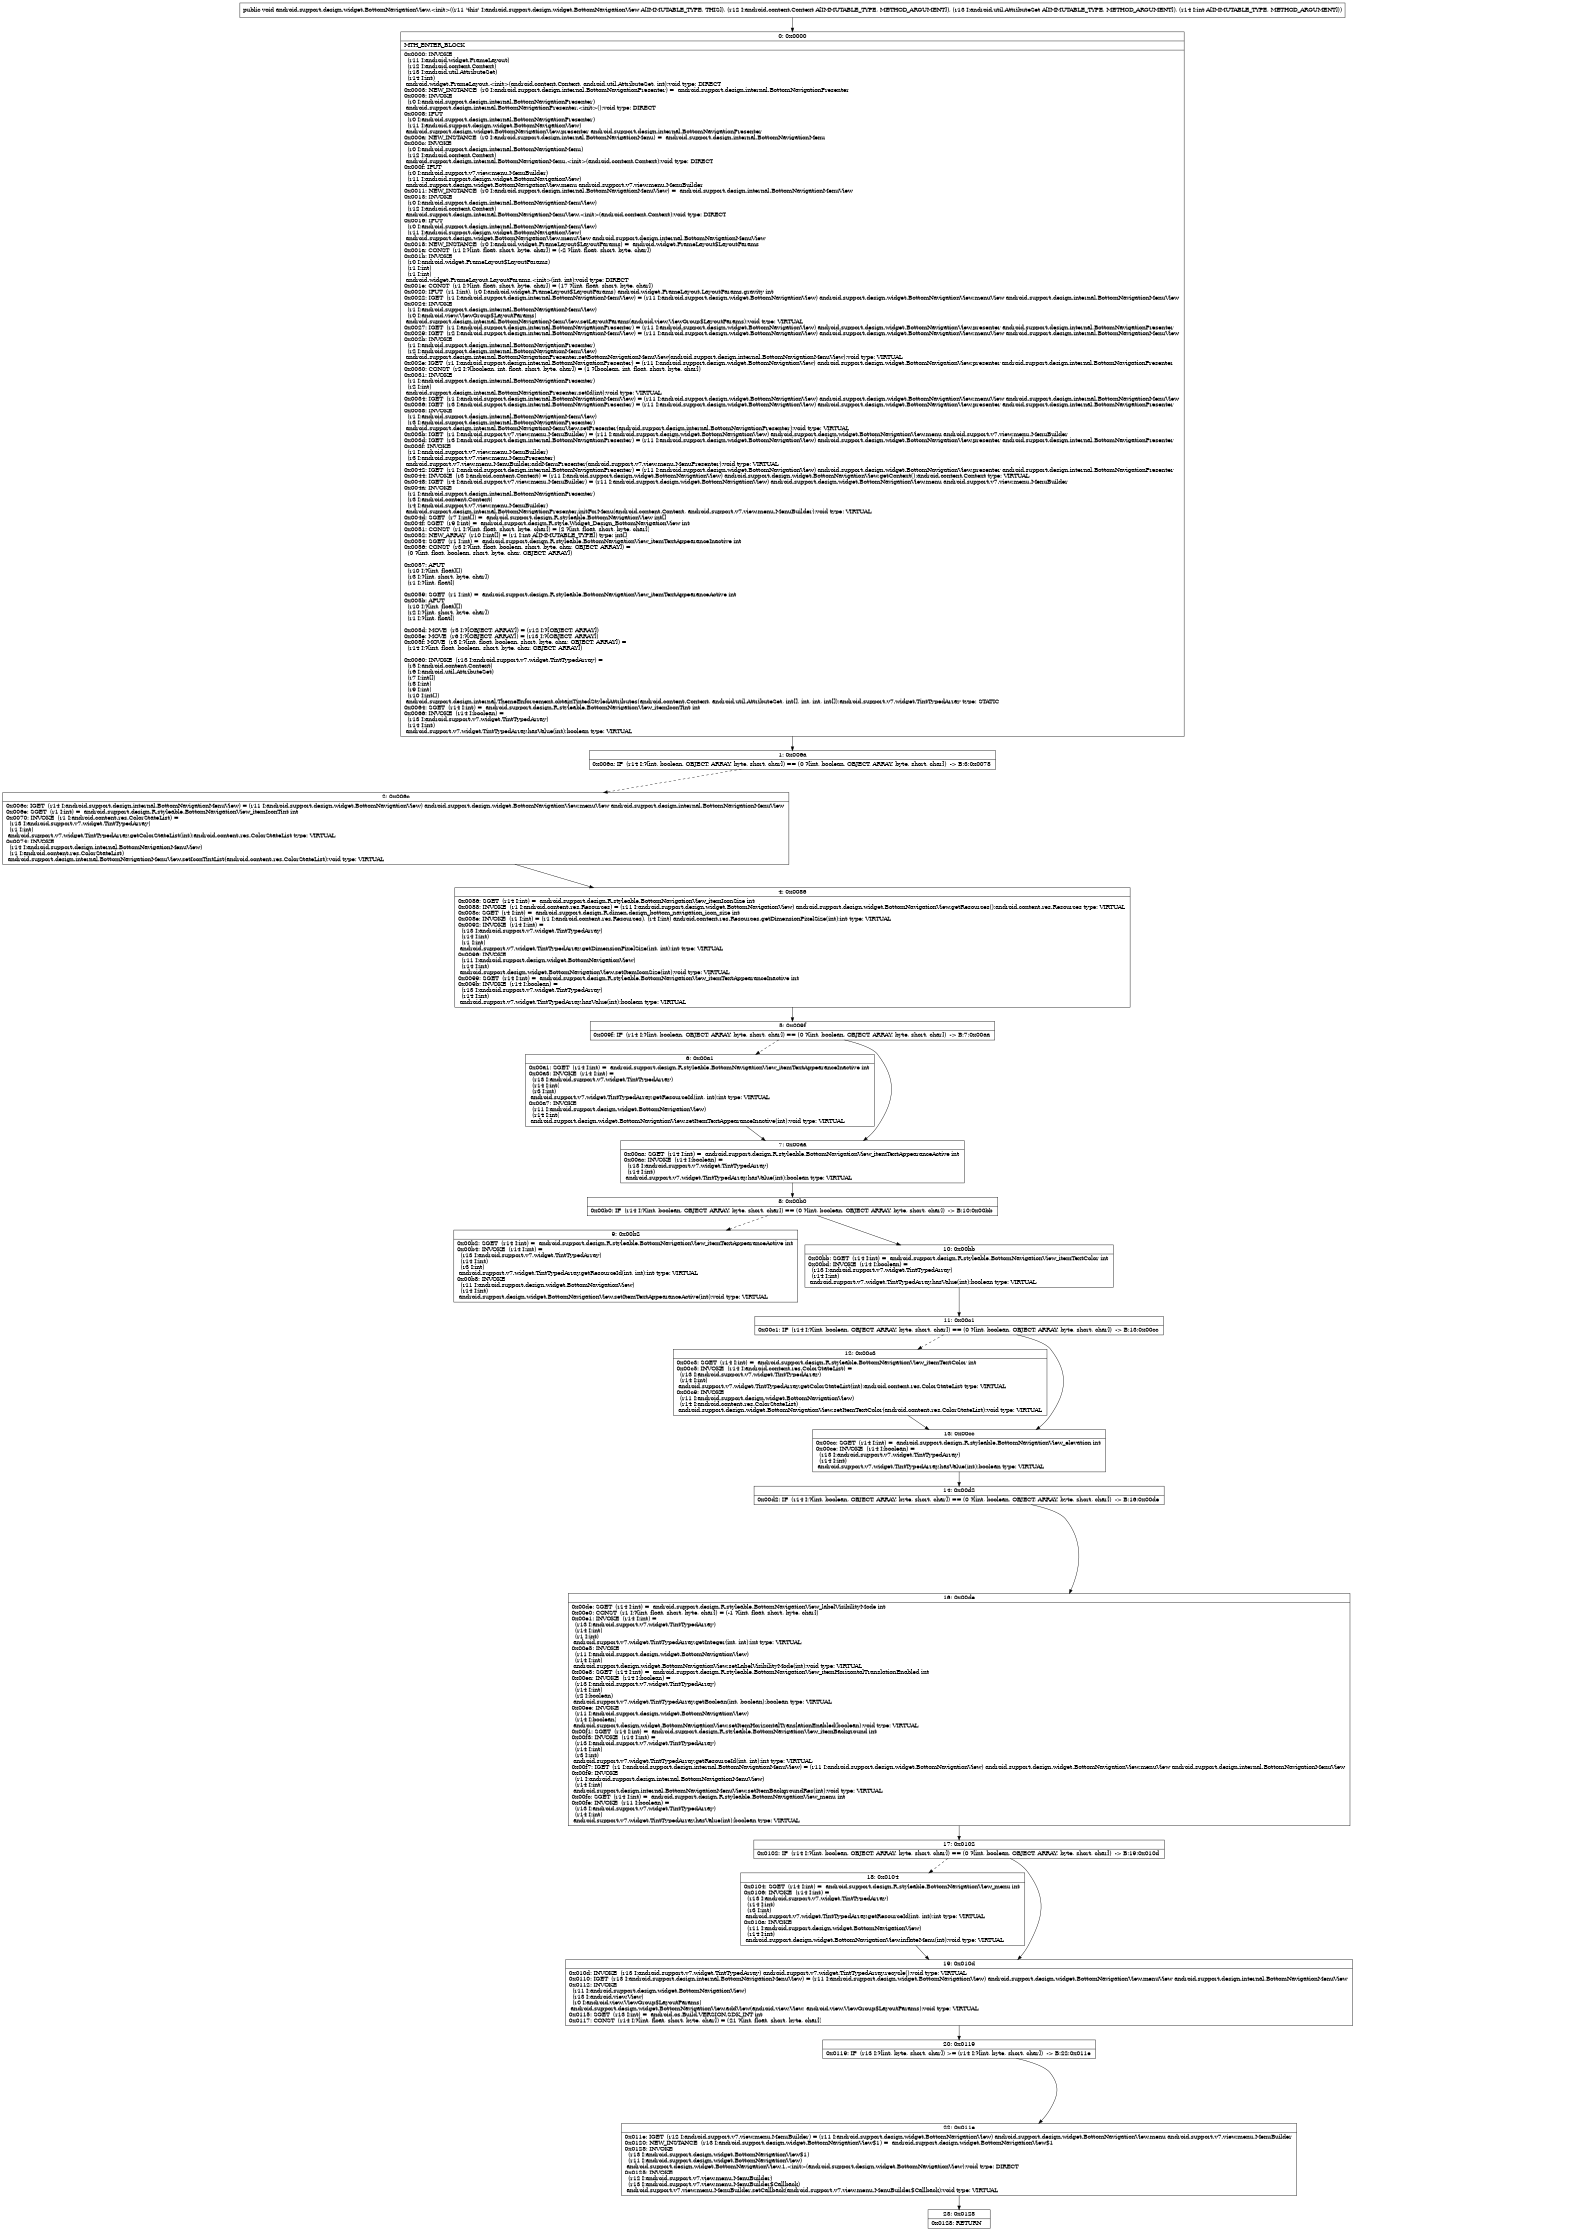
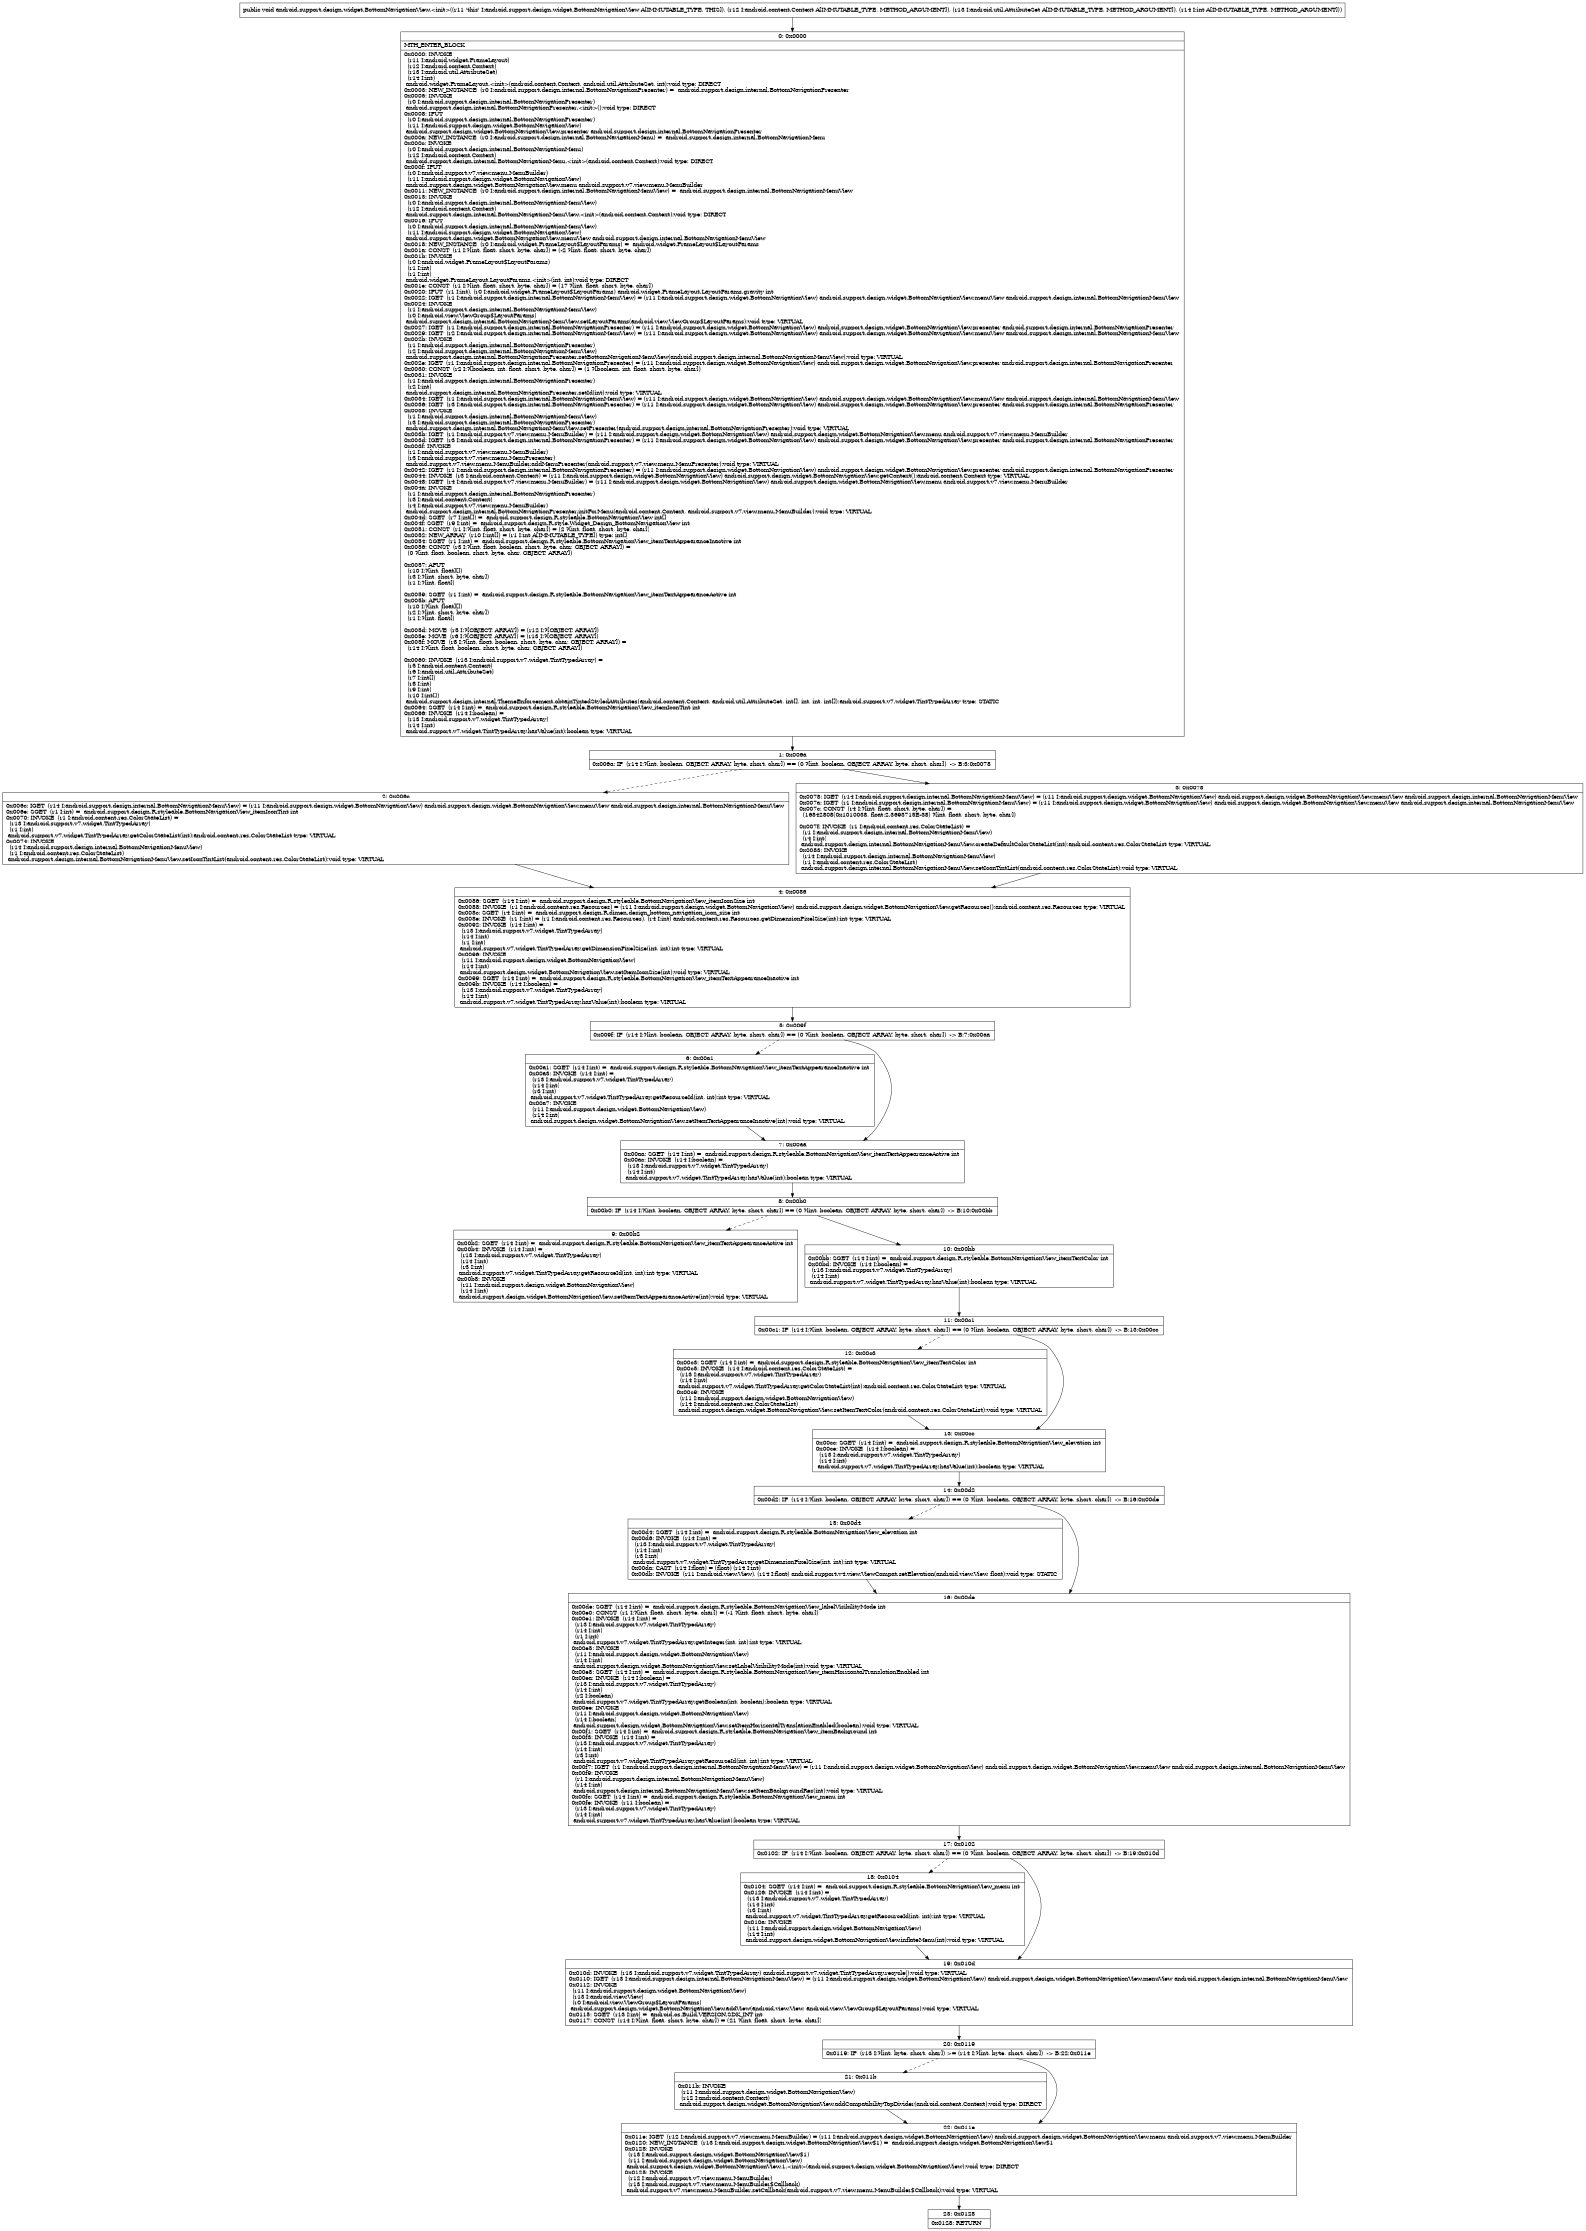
node "3: 0x0078": added
node "15: 0x00d4": added
node "18: 0x0104": text "0x0106: INVOKE  (r14 I:int) =" -> "0x0126: INVOKE  (r14 I:int) ="
node "21: 0x011b": added
